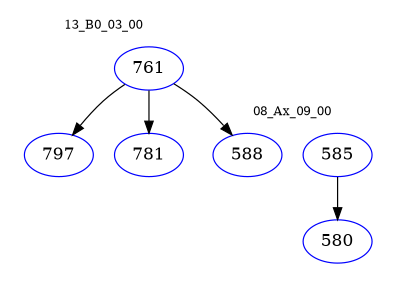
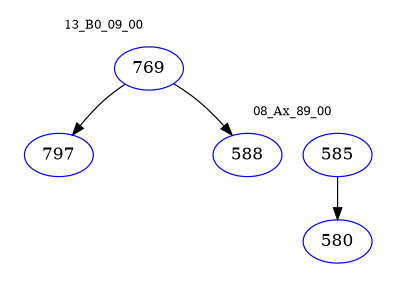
cluster "13_B0_03_00": label "13_B0_03_00" -> "13_B0_09_00"
node "761": label "761" -> "769"
cluster "08_Ax_09_00": label "08_Ax_09_00" -> "08_Ax_89_00"
node "781": removed
